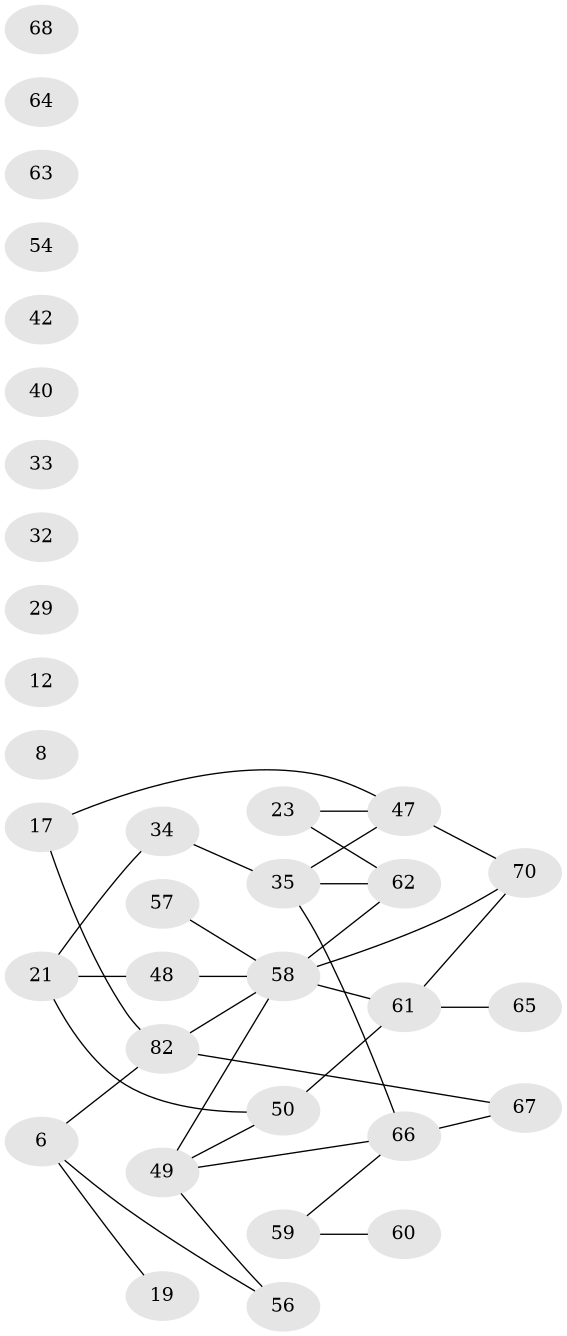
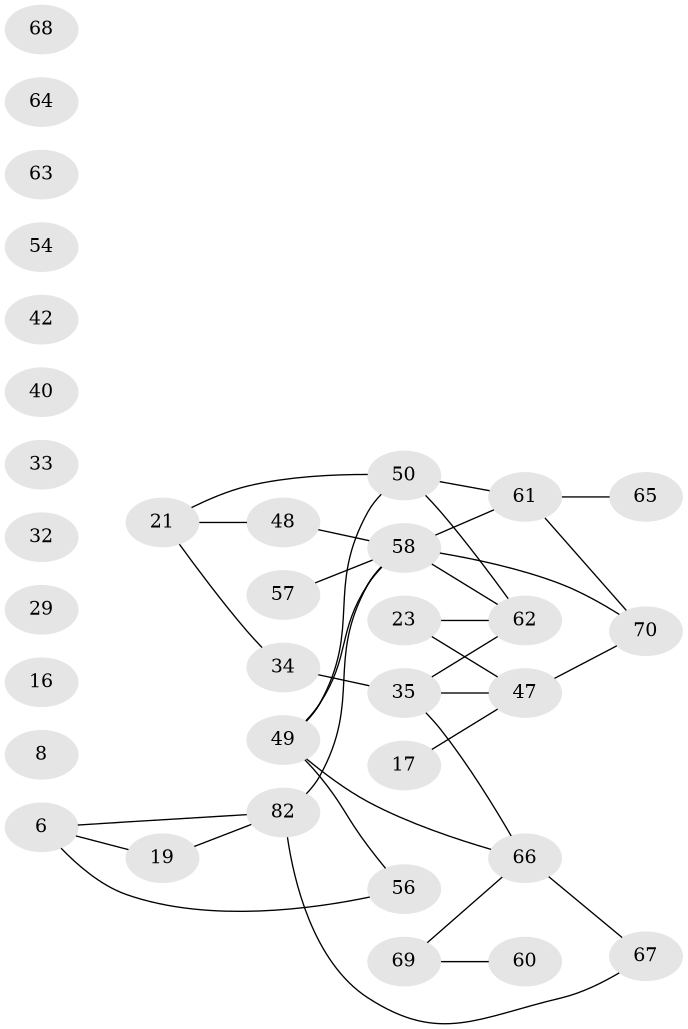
edge "50" -- "62": added
node "12": label "12" -> "16"
edge "17" -- "82": now "19" -- "82"
node "59": label "59" -> "69"
